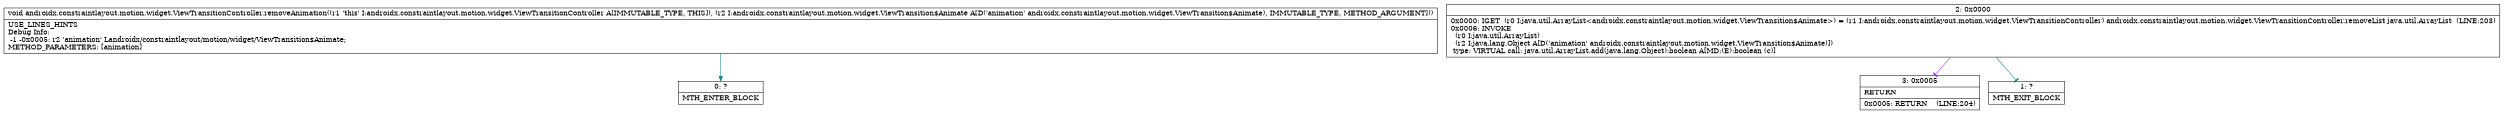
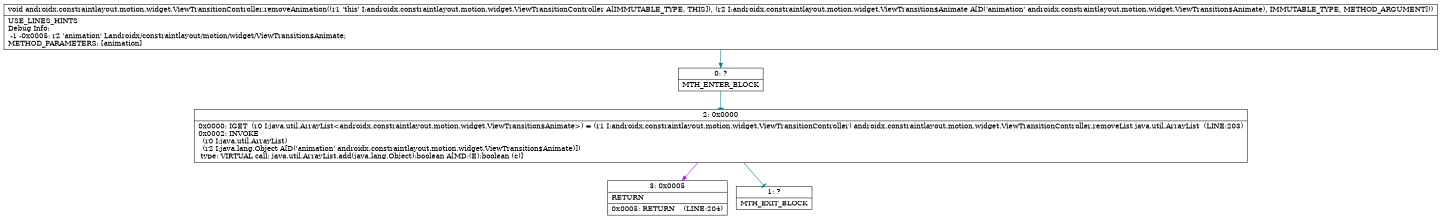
node "2: 0x0000": text "0x0006: INVOKE" -> "0x0002: INVOKE"
edge "2: 0x0000" -> "3: 0x0005": arrowhead tee -> normal
edge "0: ?" -> "2: 0x0000": added
